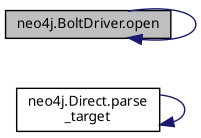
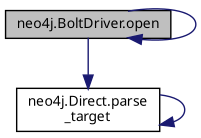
edge "neo4j.BoltDriver.open" -> "neo4j.Direct.parse _target": added
